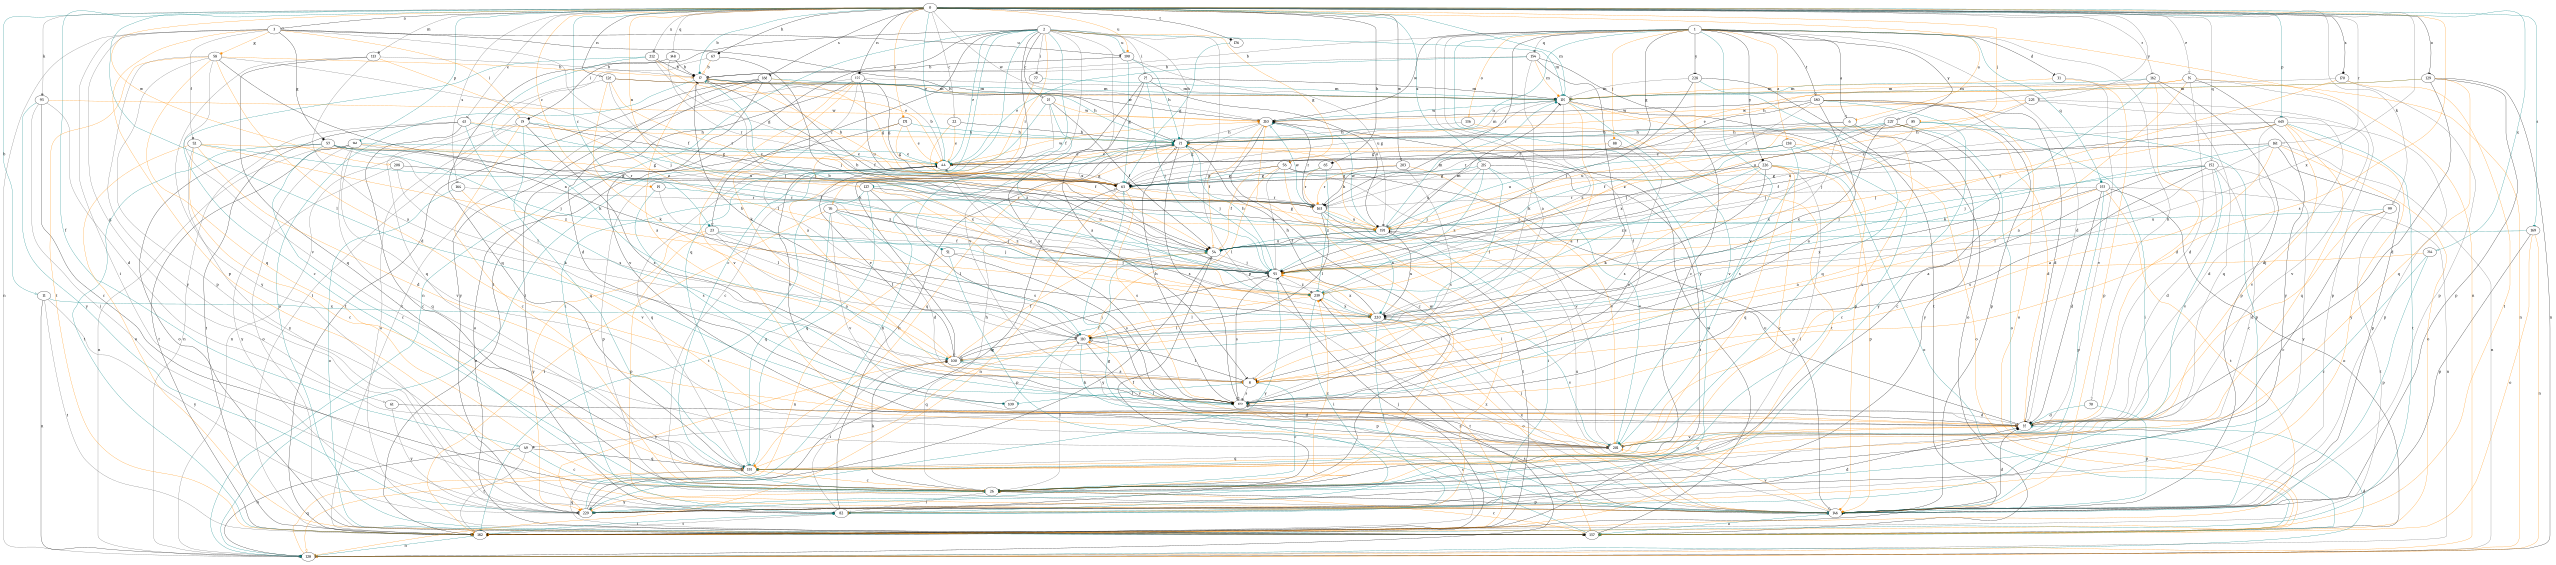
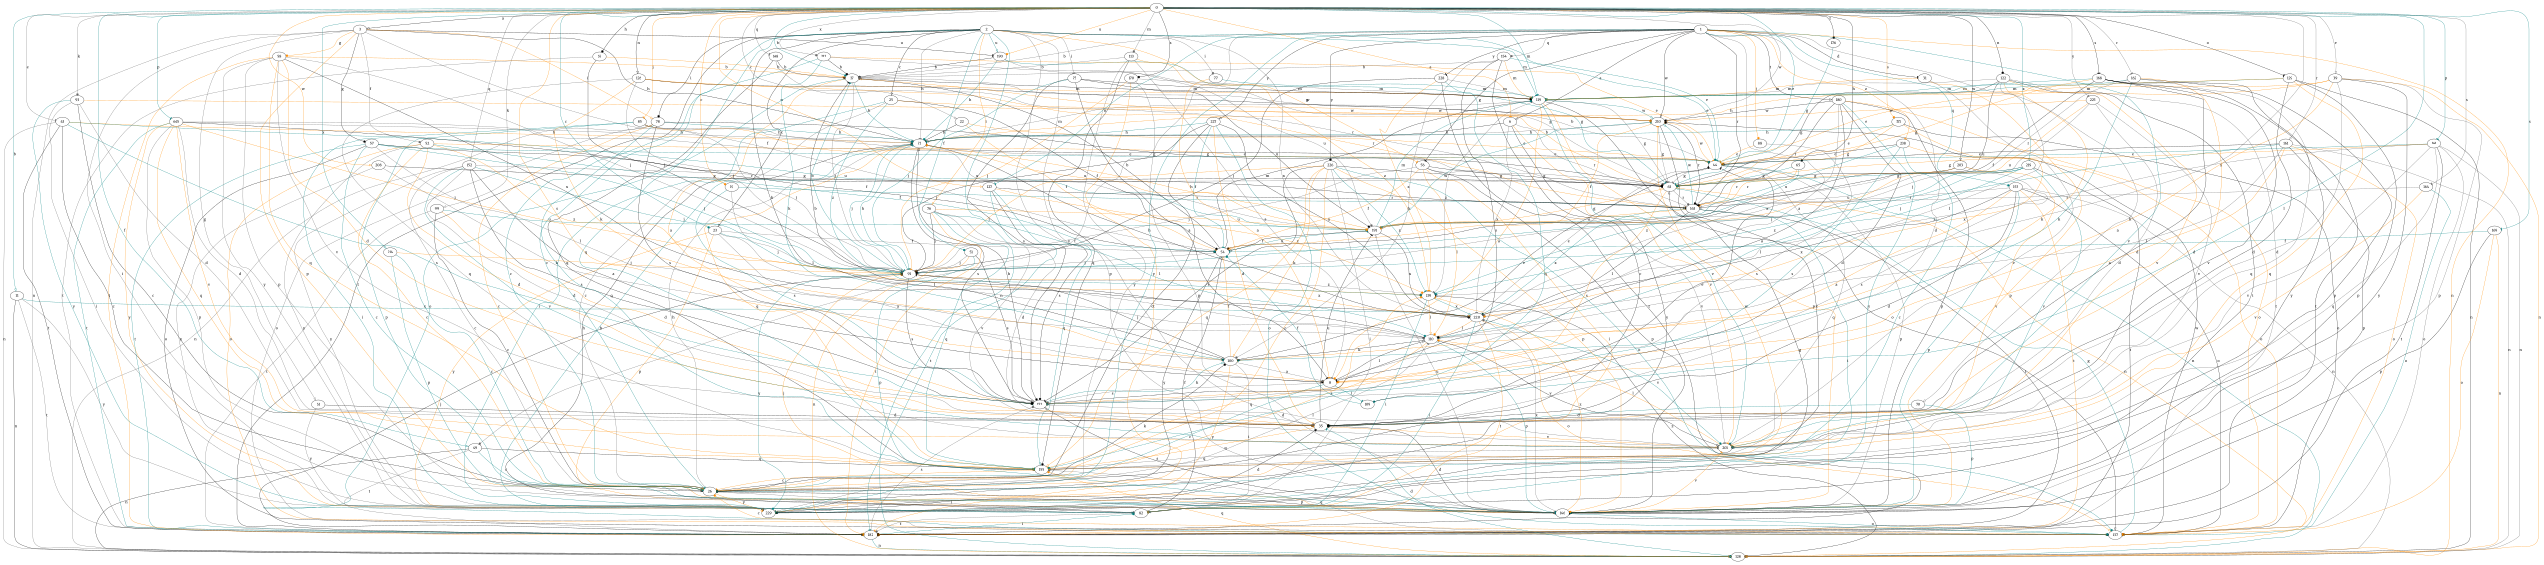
node "136": removed
